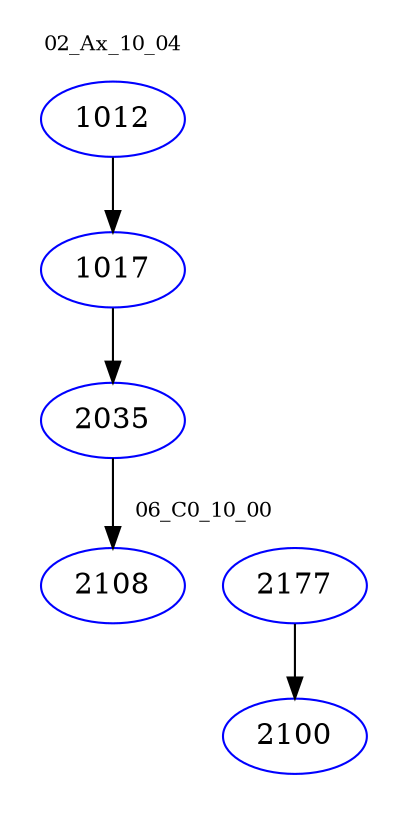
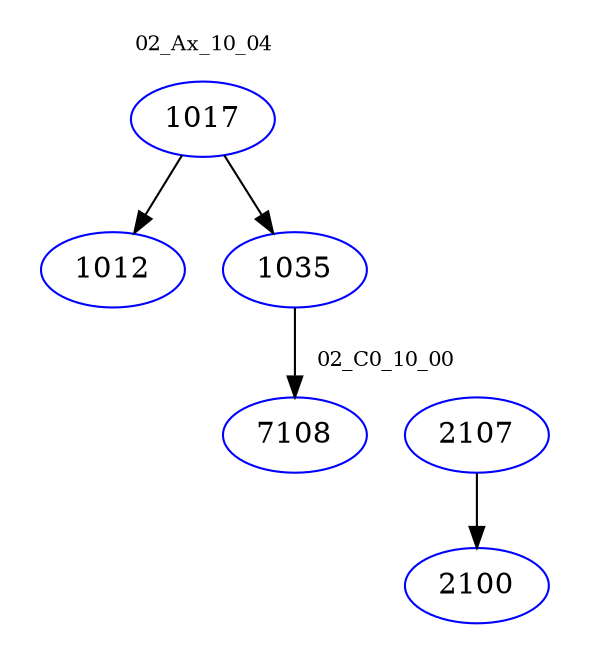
edge "1012" -> "1017": reversed
node "2035": label "2035" -> "1035"
cluster "06_C0_10_00": label "06_C0_10_00" -> "02_C0_10_00"
node "2108": label "2108" -> "7108"
node "2177": label "2177" -> "2107"
